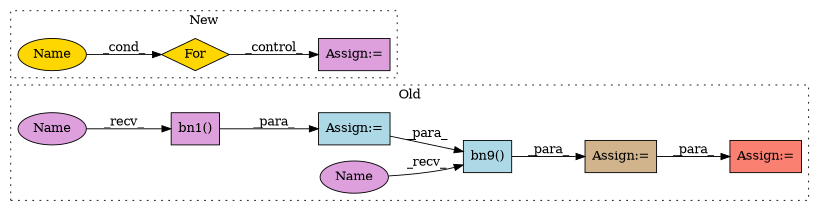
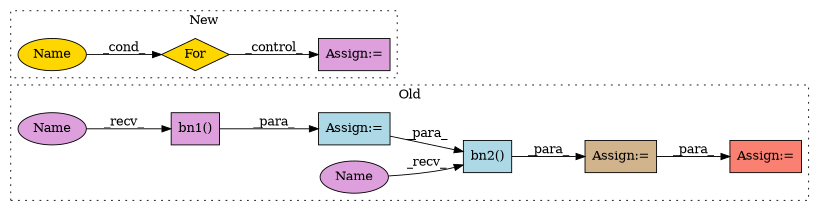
node "bn9()": label "bn9()" -> "bn2()"
